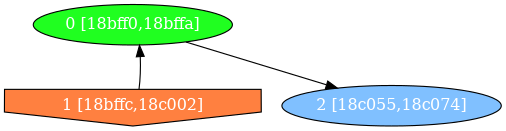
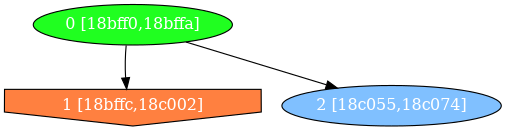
edge "1 [18bffc,18c002]" -> "0 [18bff0,18bffa]": reversed
